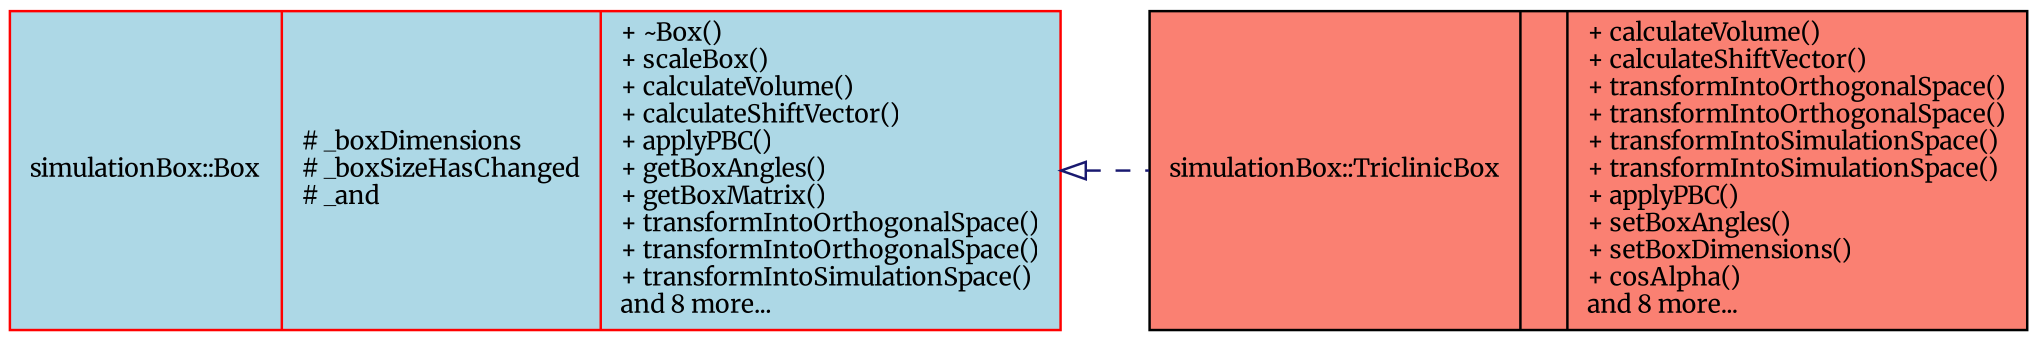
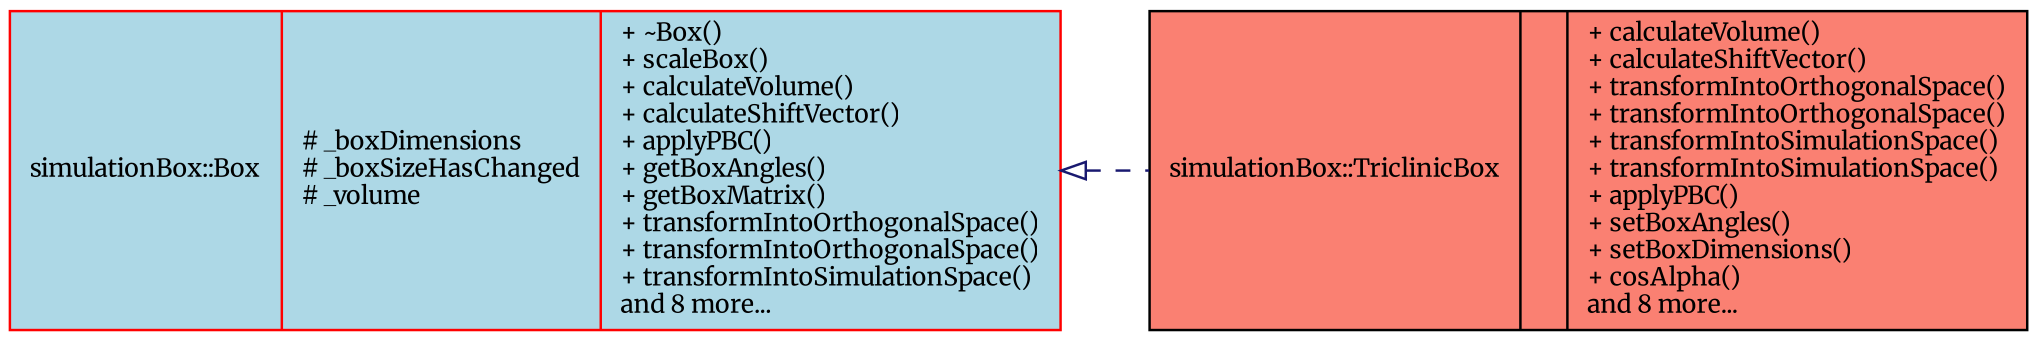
node "simulationBox::Box": text "# _and" -> "# _volume"
